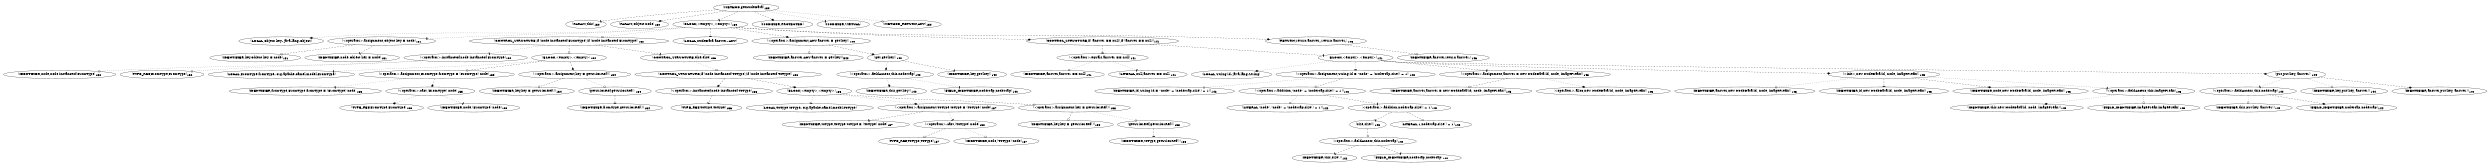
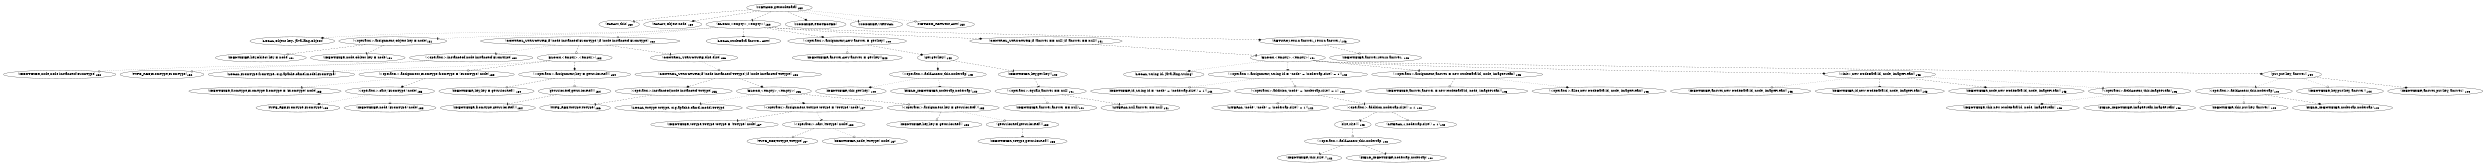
edge "(CONTROL_STRUCTURE,if (answer == null),if (answer == null))" -> "(<operator>.equals,answer == null)": now "(IDENTIFIER,key,get(key))" -> "(<operator>.equals,answer == null)"
edge "(<operator>.equals,answer == null)" -> "(LITERAL,null,answer == null)": style dotted -> dashed
